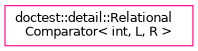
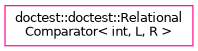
node "doctest::detail::Relational Comparator< int, L, R >": label "doctest::detail::Relational Comparator< int, L, R >" -> "doctest::doctest::Relational Comparator< int, L, R >"
